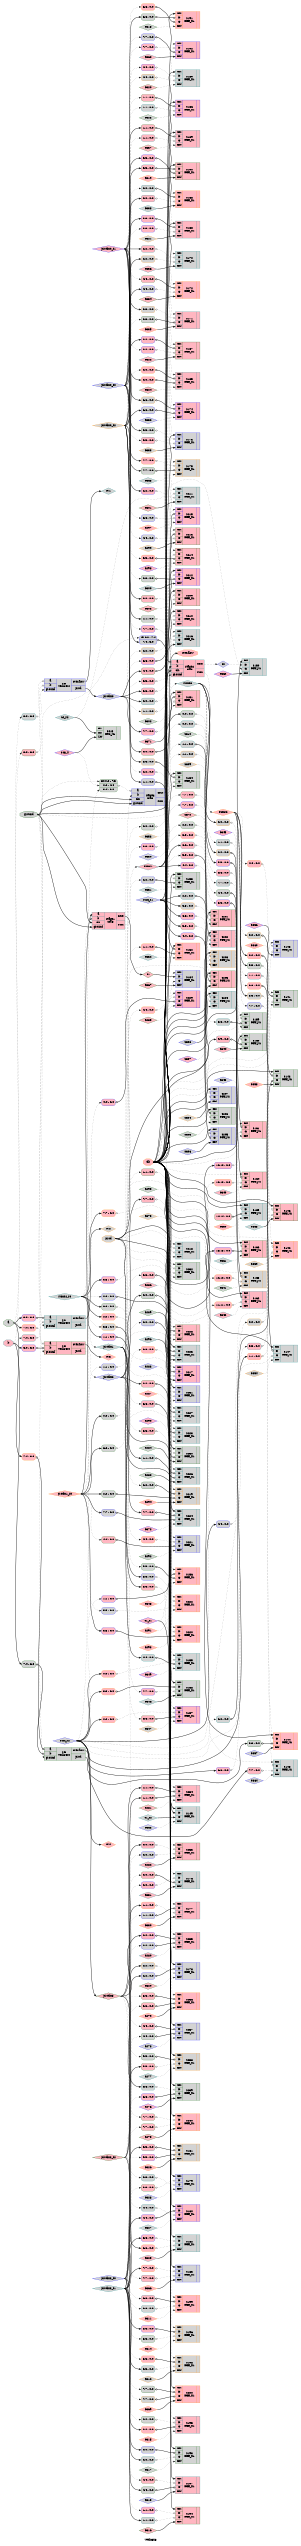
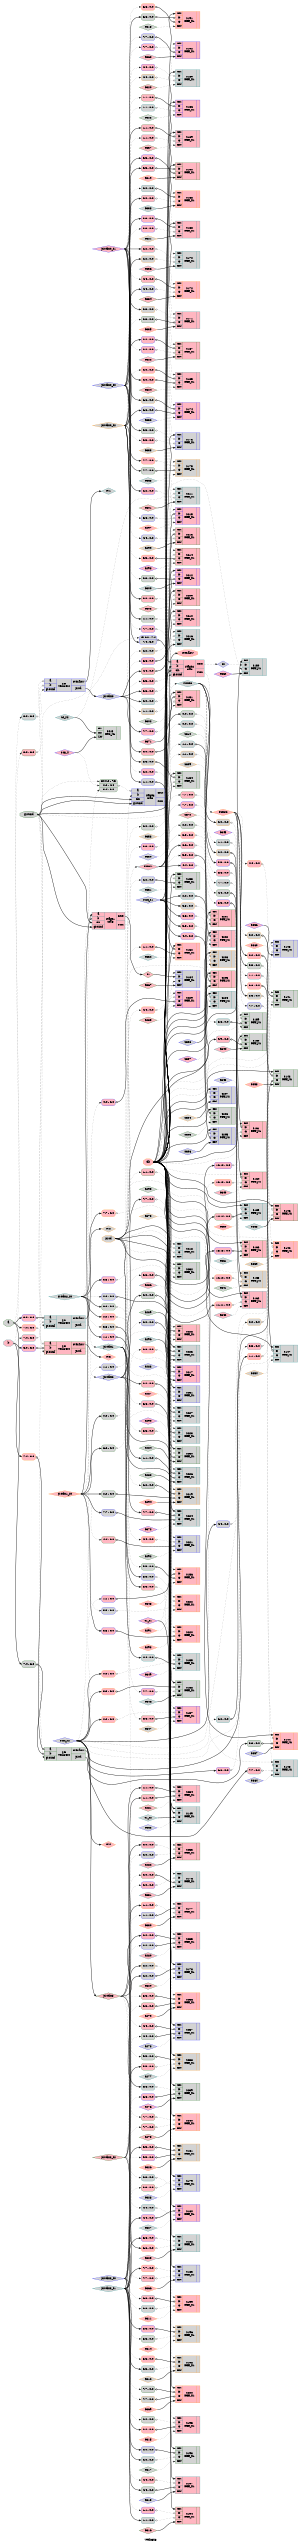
edge "prod" -> "11:11 - 0:0": style dotted -> bold
node "sums2_s0": label "sums2_s0" -> "prodm2_s0"
edge "prod" -> "14:14 - 0:0": added
